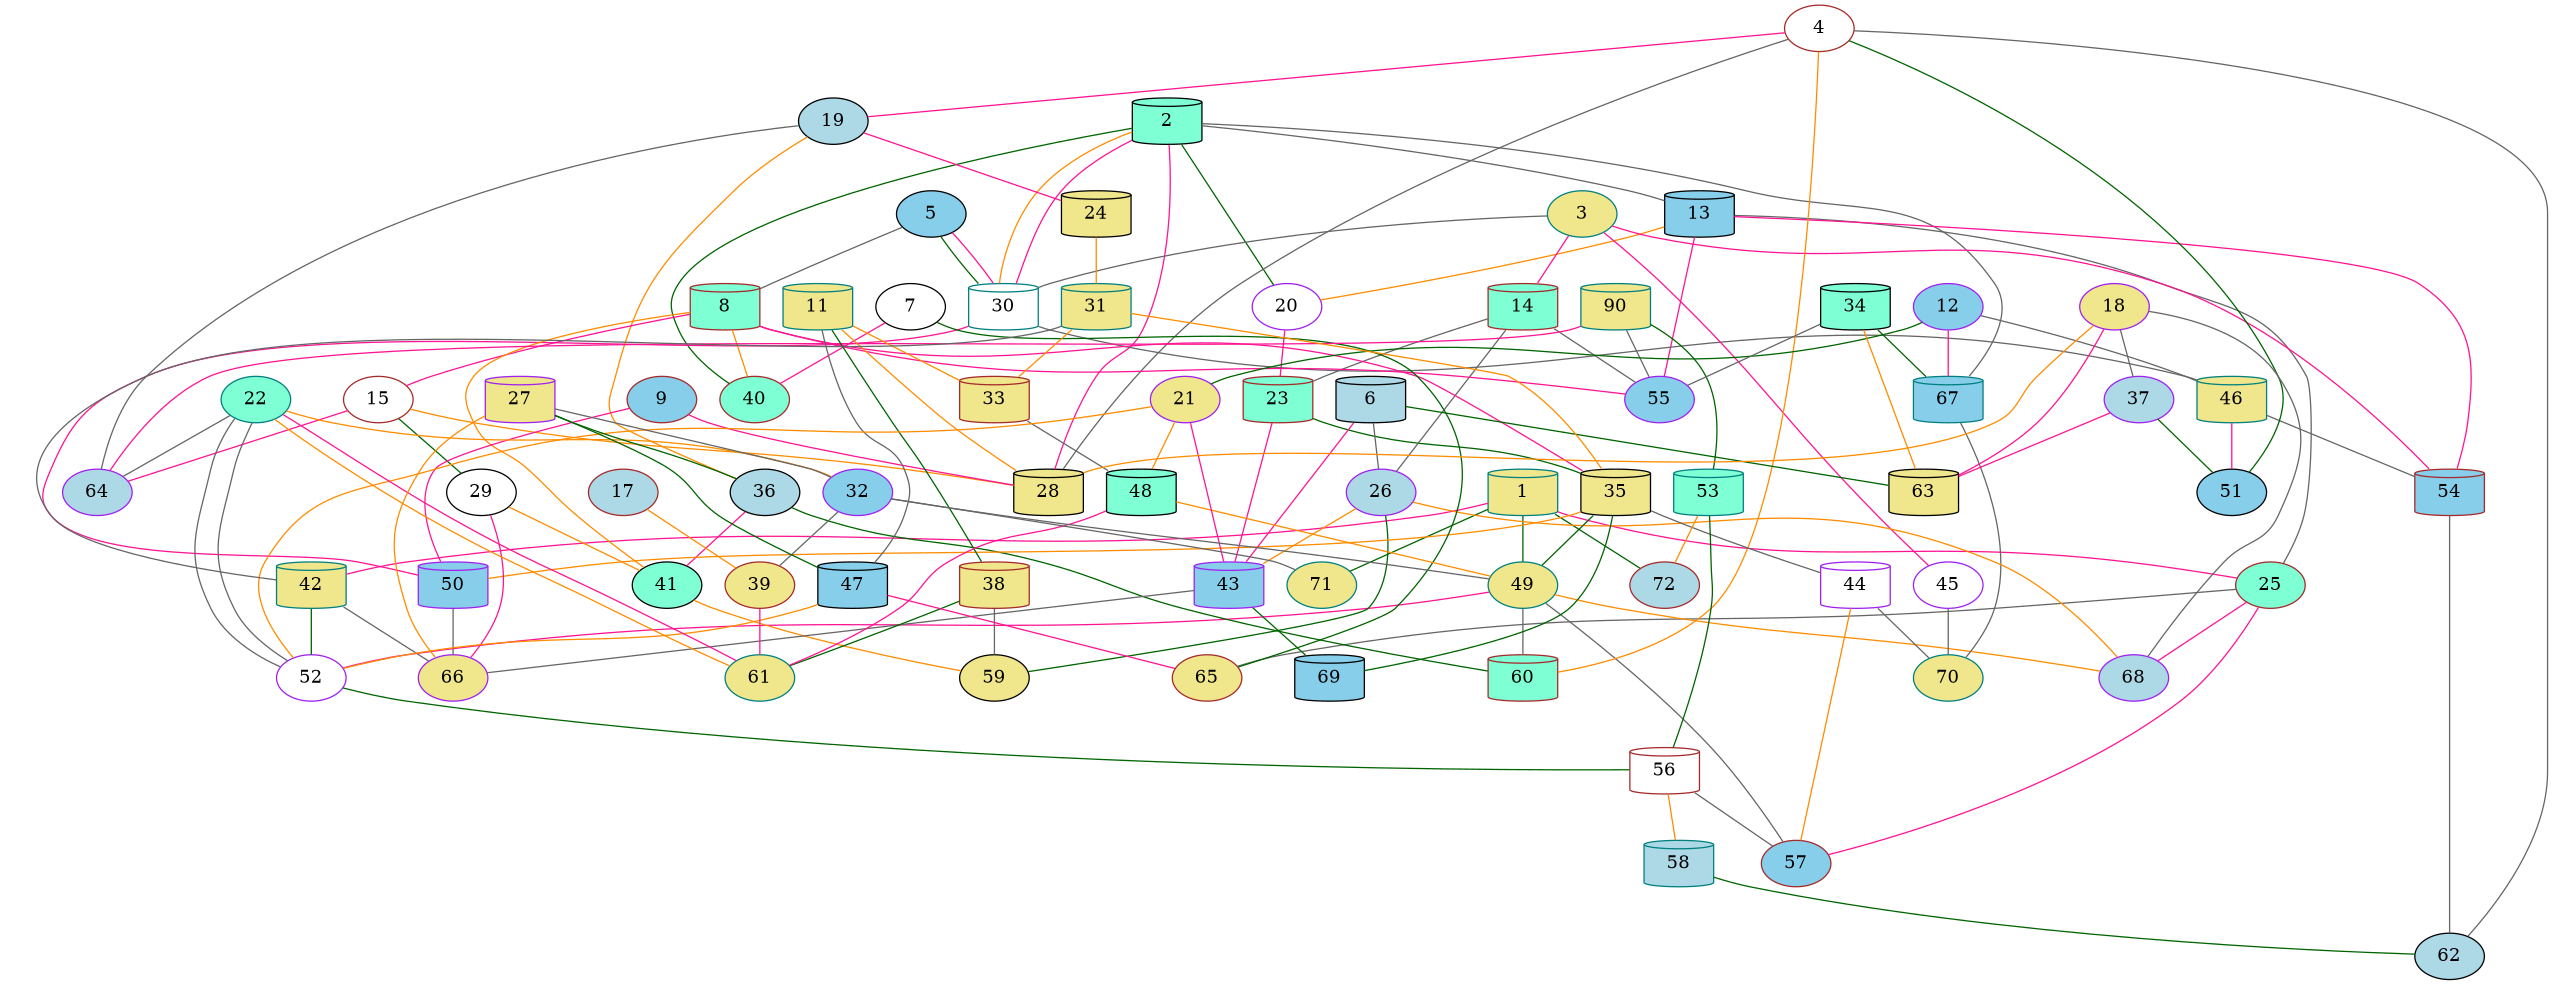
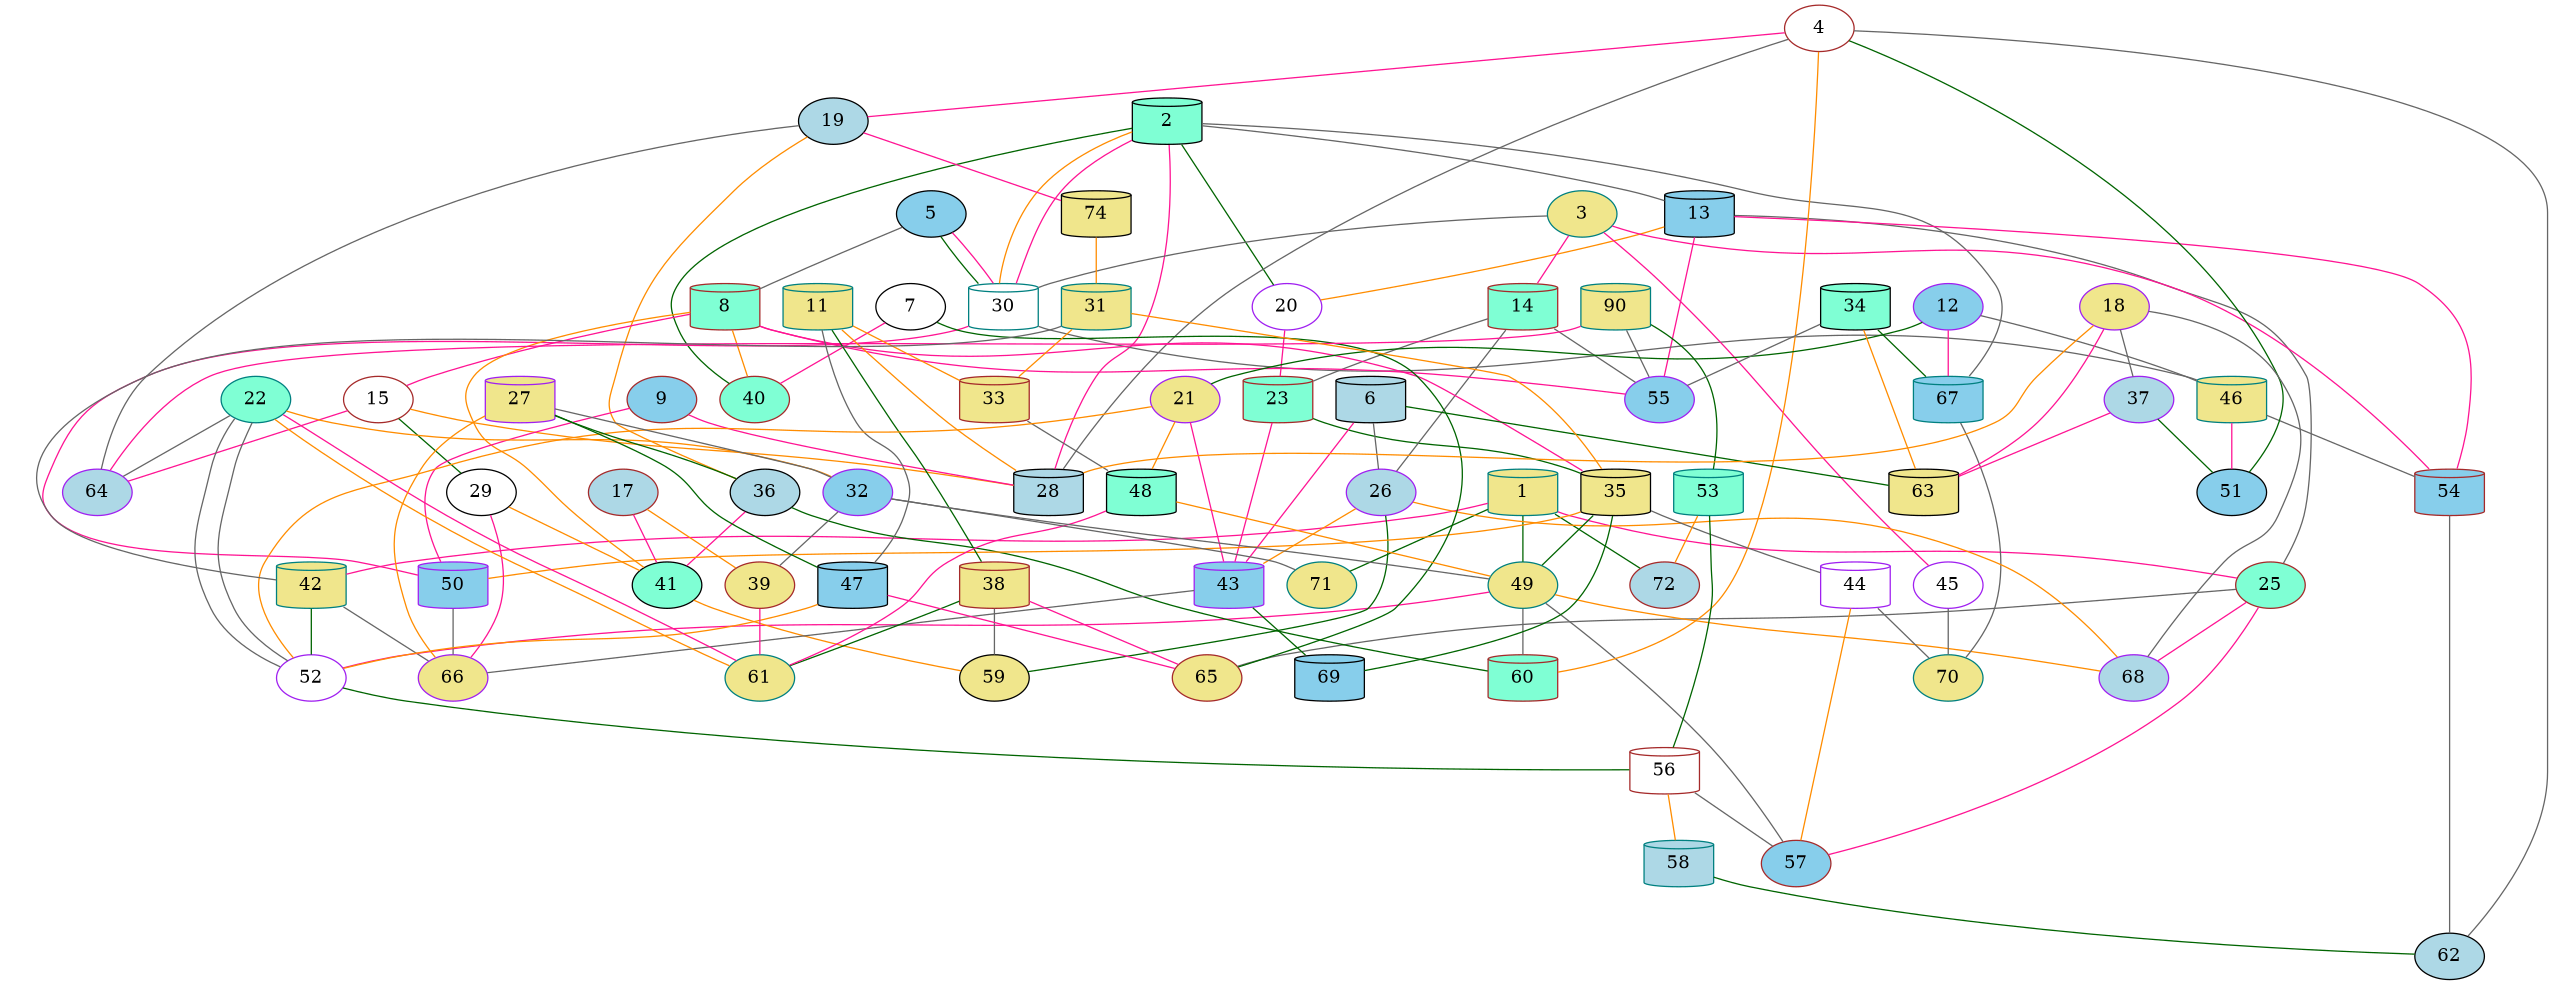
node "24": label "24" -> "74"
node "28": fillcolor khaki -> lightblue
edge "17" -- "41": added
edge "38" -- "65": added
